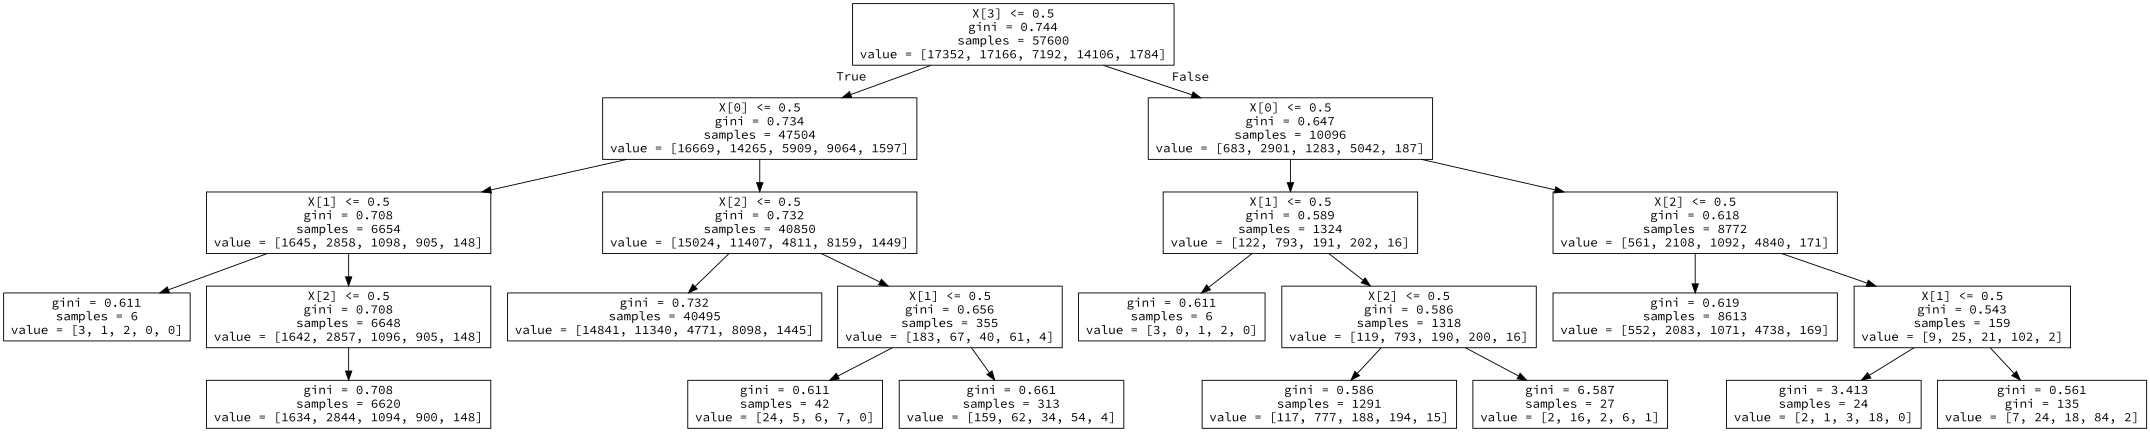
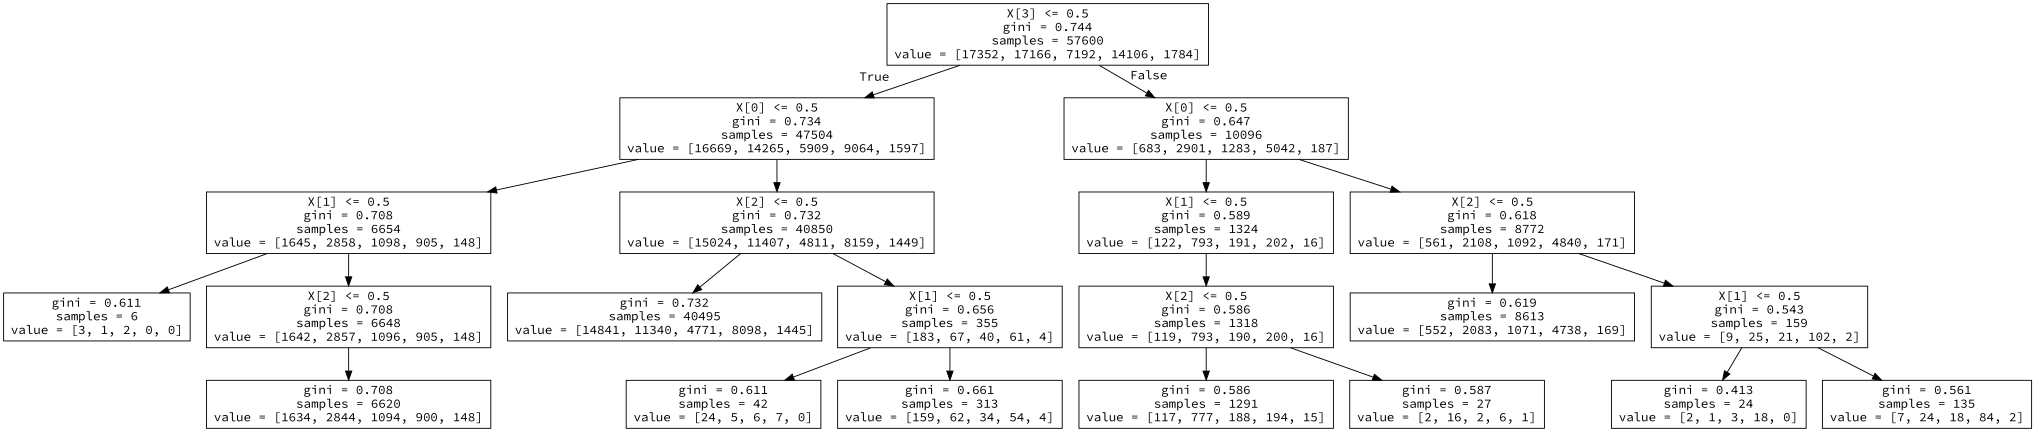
node "gini = 0.611 samples = 6 value = [3, 0, 1, 2, 0]": removed
node "gini = 6.587 samples = 27 value = [2, 16, 2, 6, 1]": label "gini = 6.587 samples = 27 value = [2, 16, 2, 6, 1]" -> "gini = 0.587 samples = 27 value = [2, 16, 2, 6, 1]"
node "gini = 3.413 samples = 24 value = [2, 1, 3, 18, 0]": label "gini = 3.413 samples = 24 value = [2, 1, 3, 18, 0]" -> "gini = 0.413 samples = 24 value = [2, 1, 3, 18, 0]"
node "gini = 0.561 gini = 135 value = [7, 24, 18, 84, 2]": label "gini = 0.561 gini = 135 value = [7, 24, 18, 84, 2]" -> "gini = 0.561 samples = 135 value = [7, 24, 18, 84, 2]"
